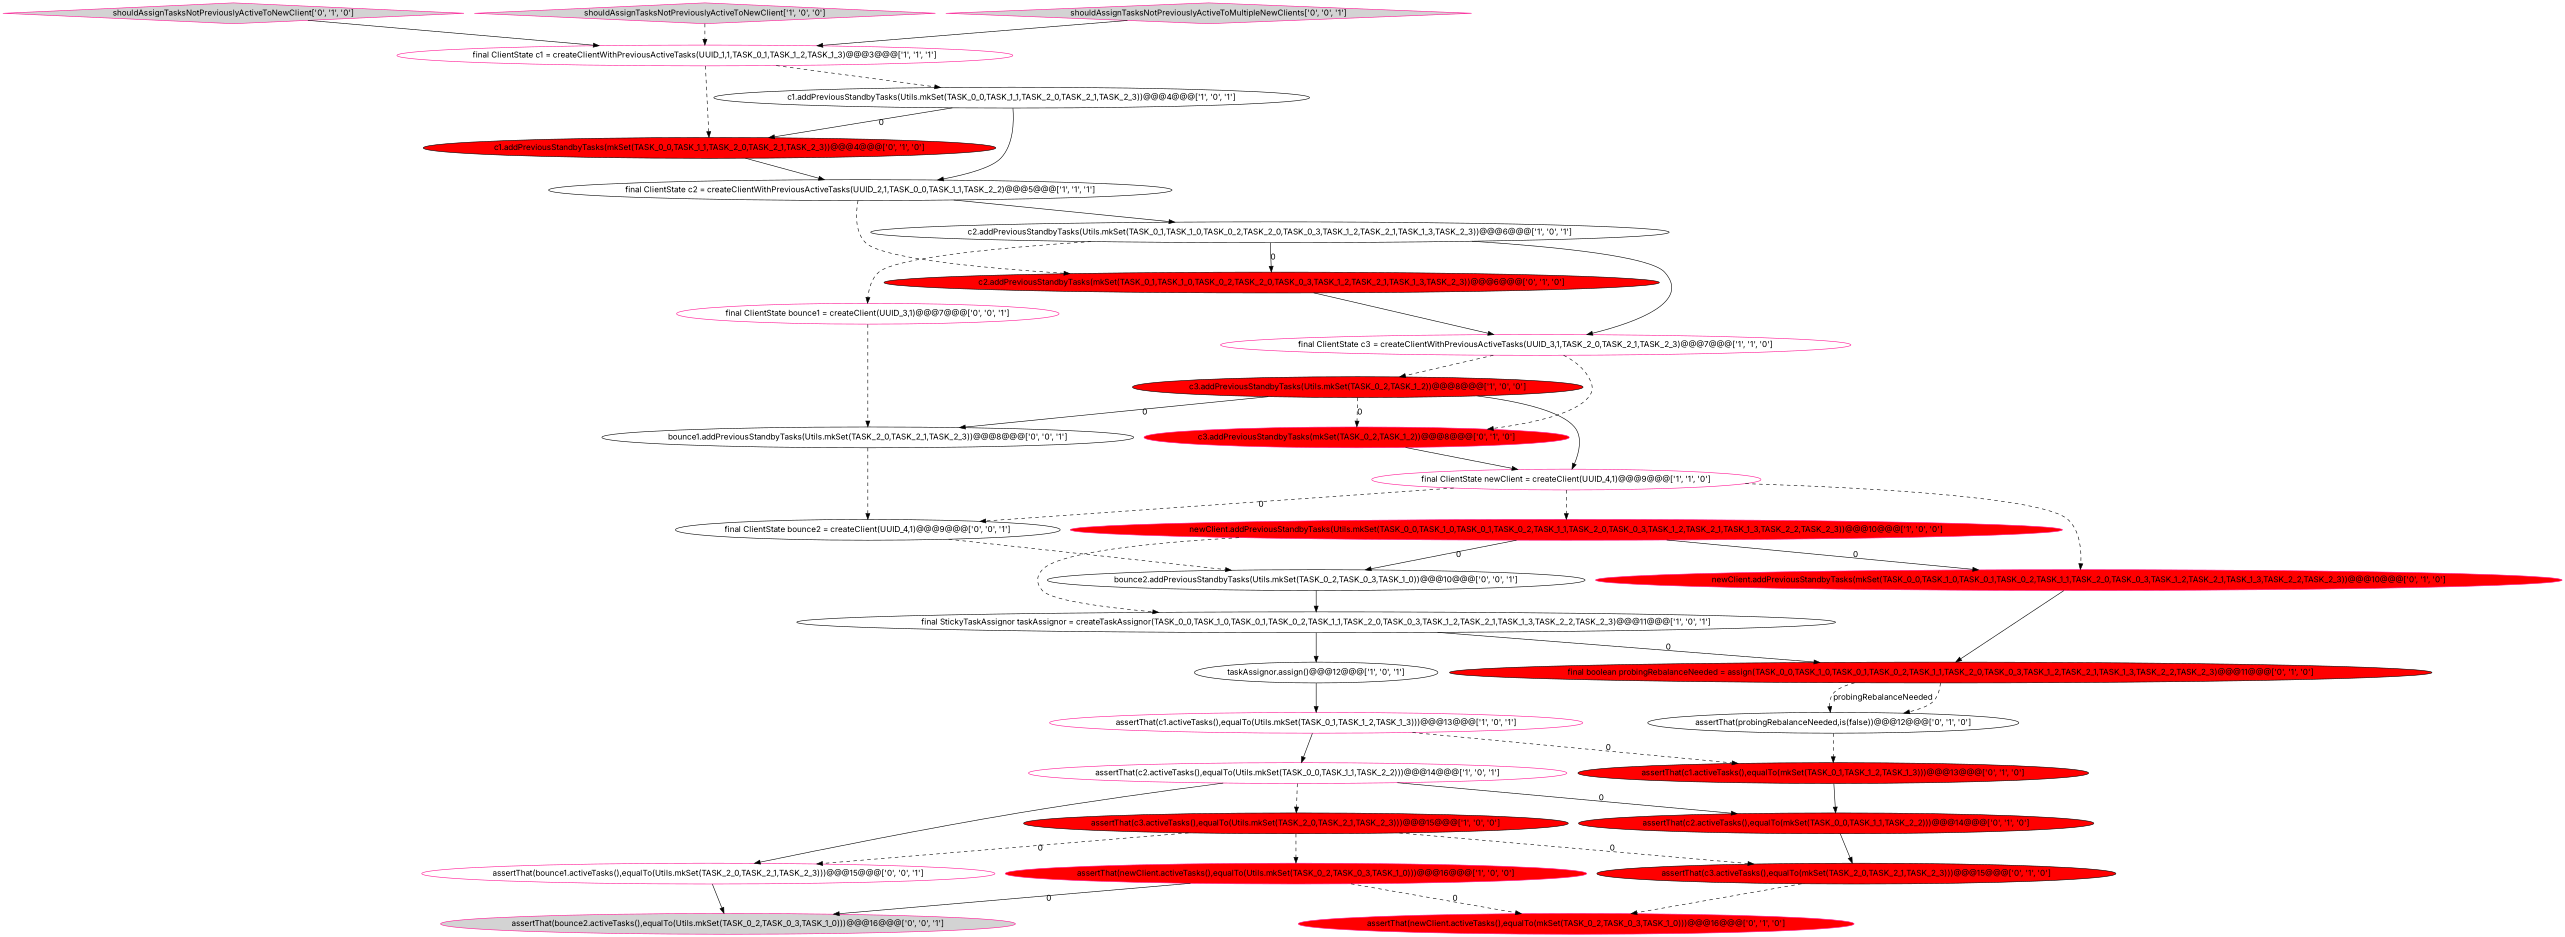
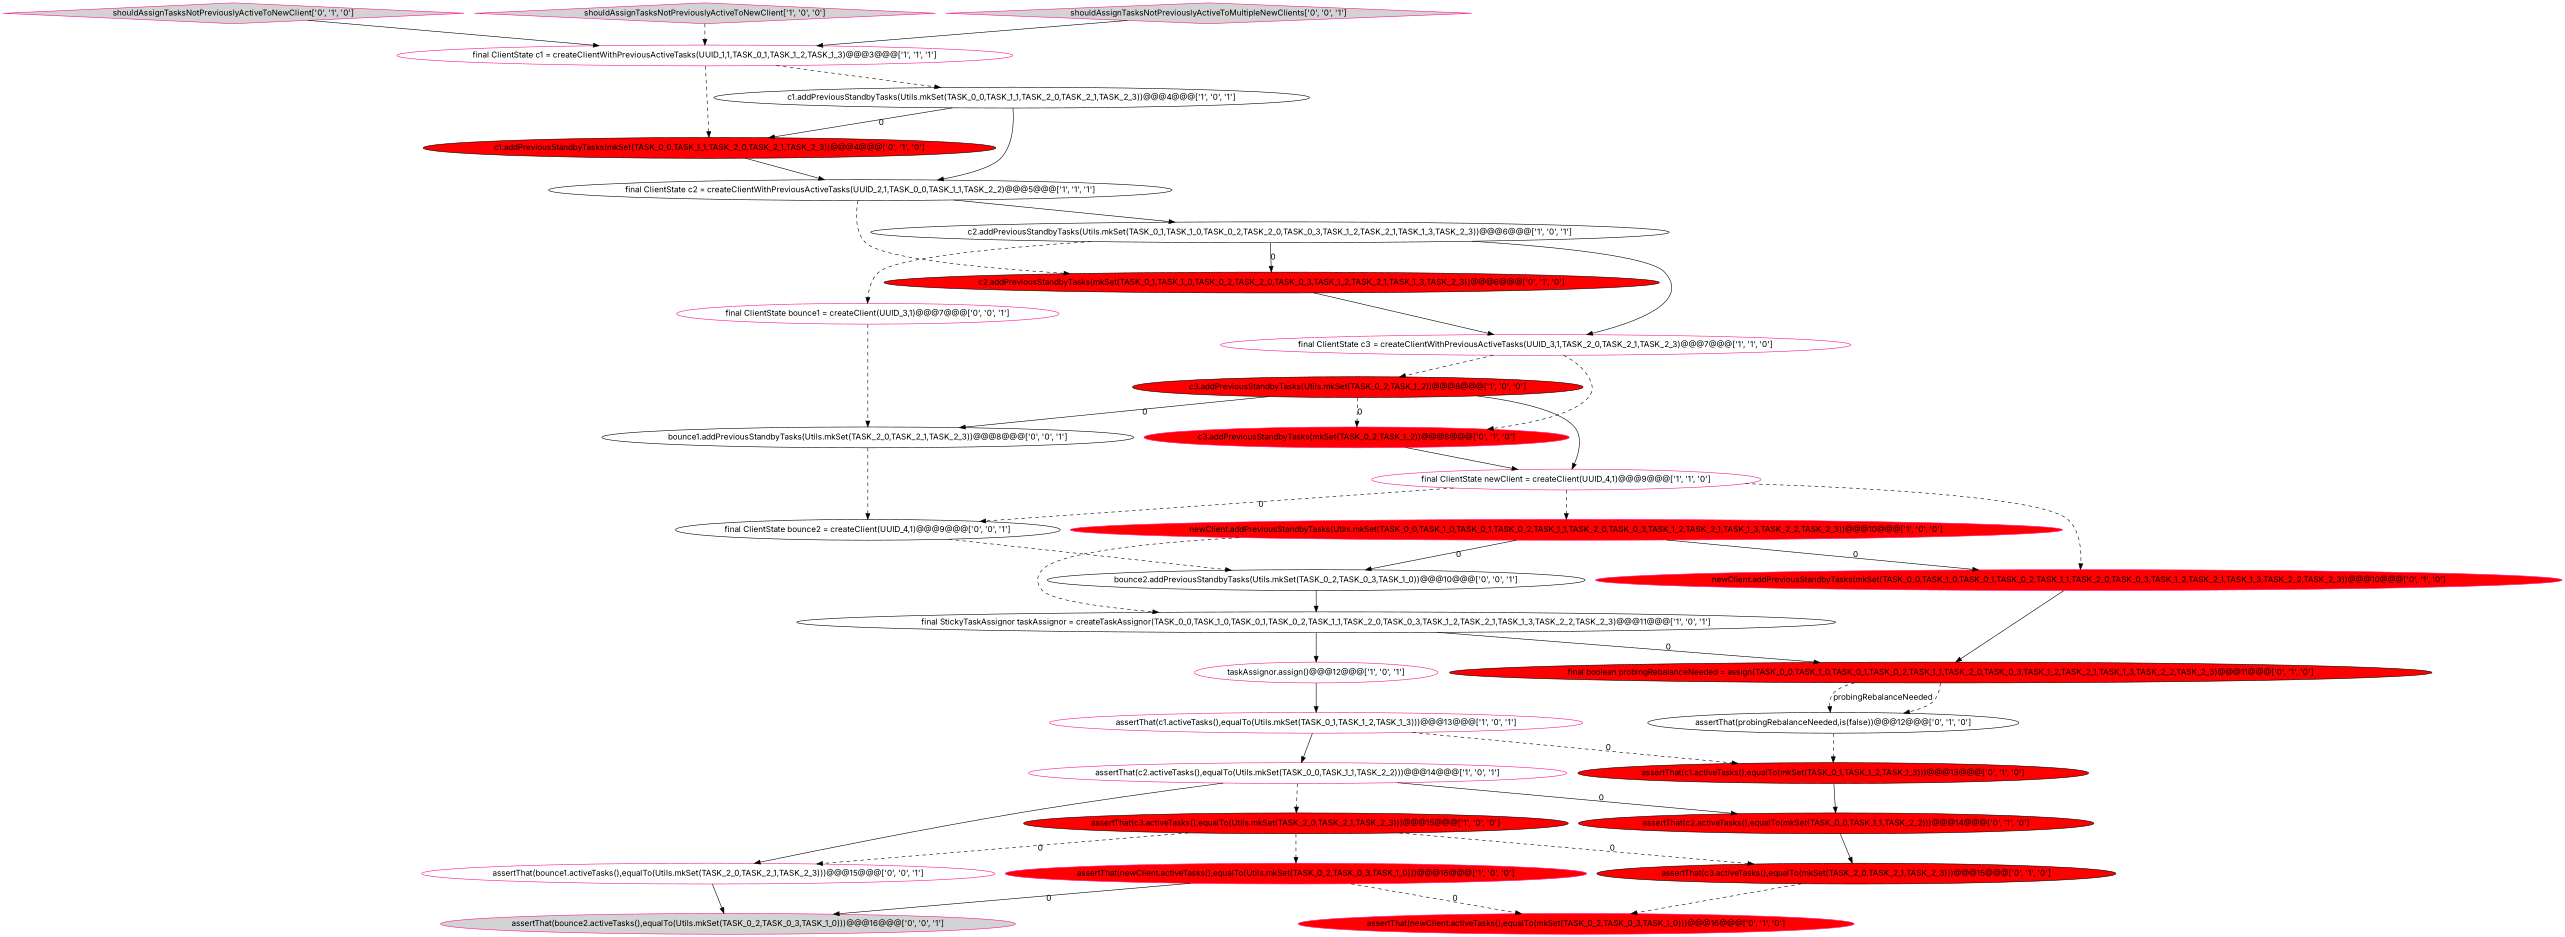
node "taskAssignor.assign()@@@12@@@['1', '0', '1']": color black -> deeppink
